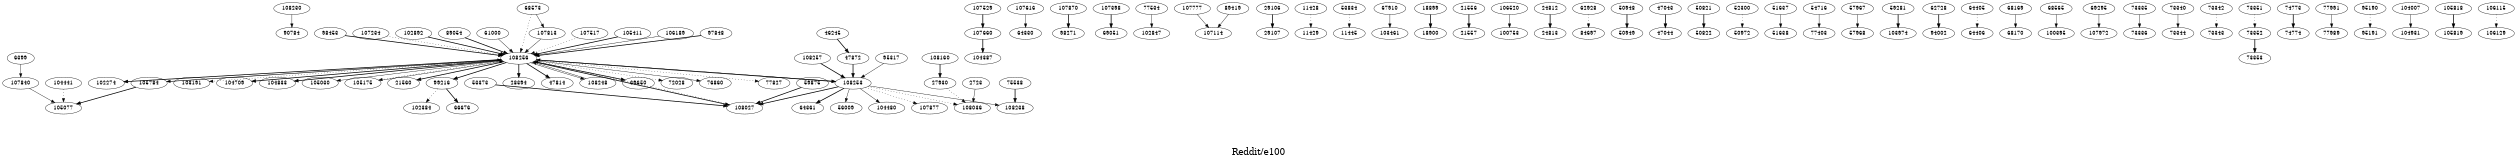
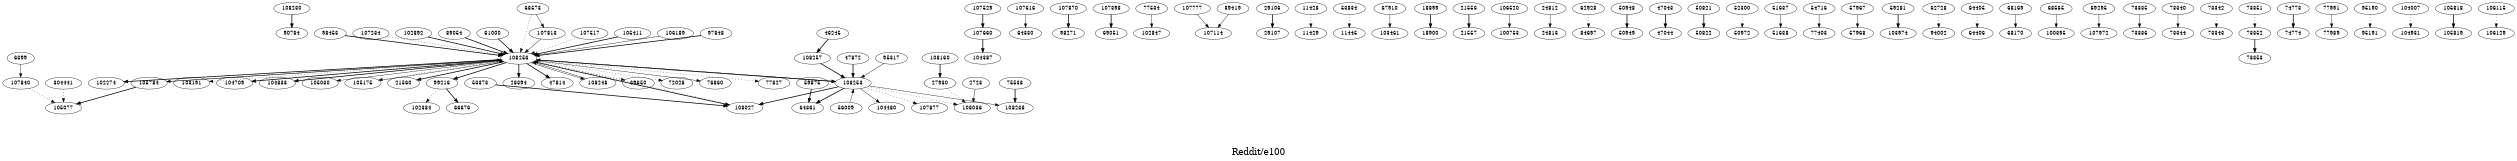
edge "108230" -> "90784": style solid -> bold
edge "24812" -> "24813": style bold -> solid
edge "62728" -> "94002": style bold -> dotted
edge "104007" -> "104931": style solid -> dotted
edge "61000" -> "108256": style solid -> bold
edge "46245" -> "47872": now "46245" -> "108257"
edge "108256" -> "69650": style bold -> dotted
node "104441": label "104441" -> "304441"
edge "108253" -> "56009": reversed
edge "107840" -> "105077": style solid -> dotted
edge "59875" -> "108027": now "59875" -> "64361"
